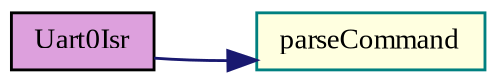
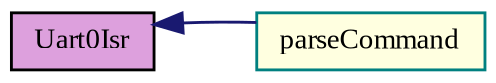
edge "Uart0Isr" -> "parseCommand": reversed
